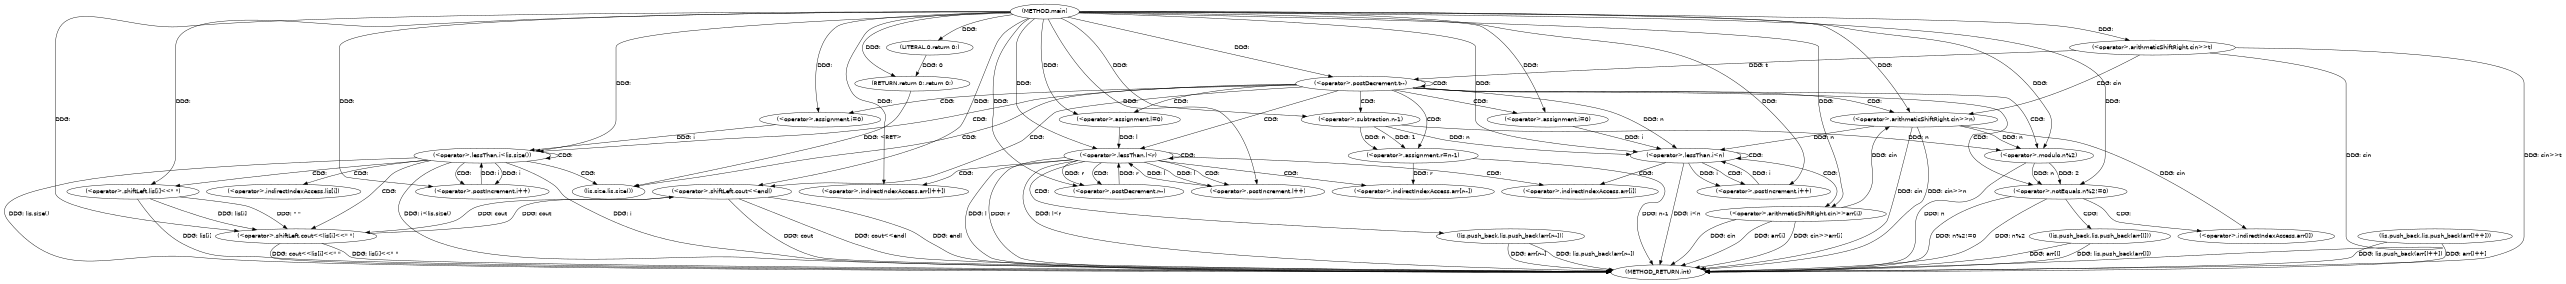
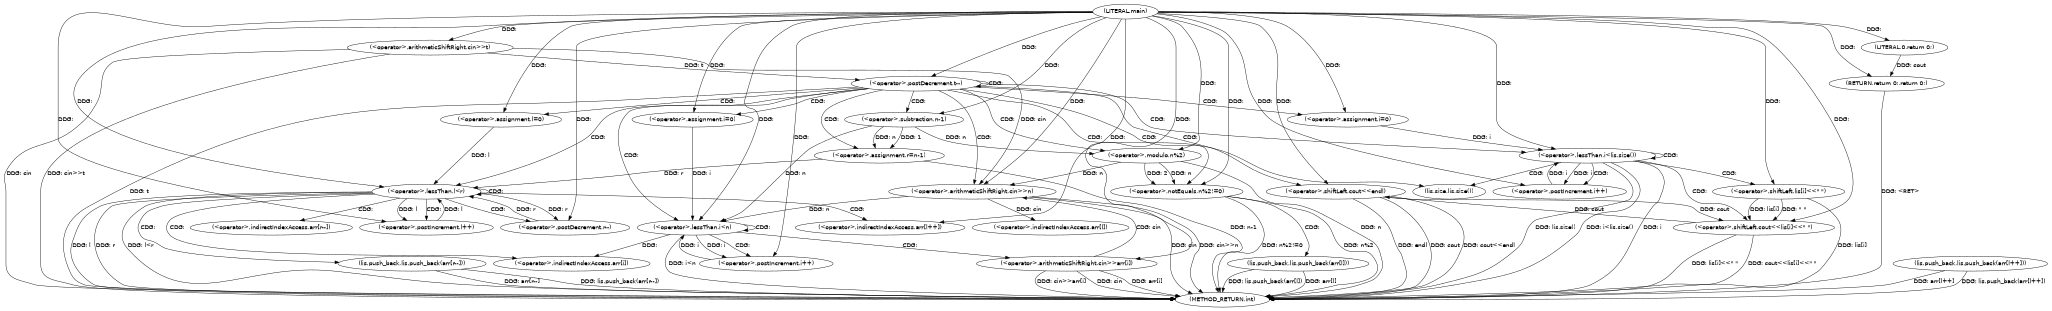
node "(METHOD,main)": label "(METHOD,main)" -> "(LITERAL,main)"
edge "(LITERAL,0,return 0;)" -> "(RETURN,return 0;,return 0;)": label "DDG: 0" -> "DDG: cout"
edge "(<operator>.arithmeticShiftRight,cin>>t)" -> "(<operator>.arithmeticShiftRight,cin>>n)": label "CDG: cin" -> "DDG: cin"
edge "(<operator>.postDecrement,t--)" -> "(<operator>.lessThan,i<n)": label "DDG: n" -> "CDG: "
edge "(<operator>.arithmeticShiftRight,cin>>n)" -> "(<operator>.modulo,n%2)": reversed
edge "(RETURN,return 0;,return 0;)" -> "(lis.size,lis.size())": now "(RETURN,return 0;,return 0;)" -> "(METHOD_RETURN,int)"
edge "(<operator>.arithmeticShiftRight,cin>>arr[i])" -> "(<operator>.arithmeticShiftRight,cin>>n)": label "DDG: cin" -> "CDG: cin"
edge "(<operator>.assignment,r=n-1)" -> "(<operator>.indirectIndexAccess,arr[r--])": now "(<operator>.assignment,r=n-1)" -> "(<operator>.lessThan,l<r)"
edge "(<operator>.lessThan,i<n)" -> "(<operator>.indirectIndexAccess,arr[i])": label "CDG: " -> "DDG: "
node "(<operator>.indirectIndexAccess,lis[i])": removed
edge "(<operator>.notEquals,n%2!=0)" -> "(<operator>.indirectIndexAccess,arr[l])": removed, label "CDG:"
edge "(<operator>.postDecrement,t--)" -> "(METHOD_RETURN,int)": added, label "DDG: t"
